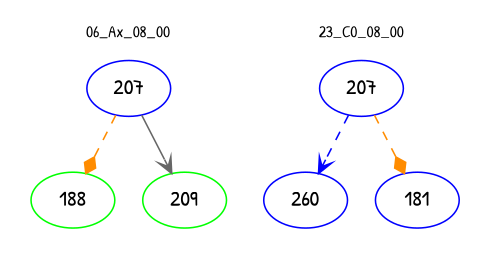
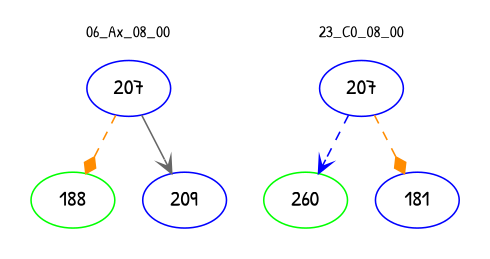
node "209": color green -> blue
node "260": color blue -> green
